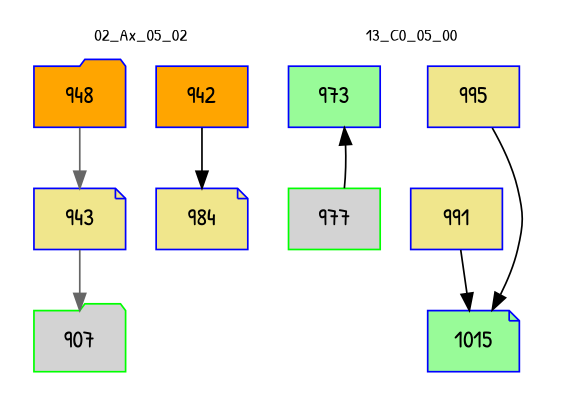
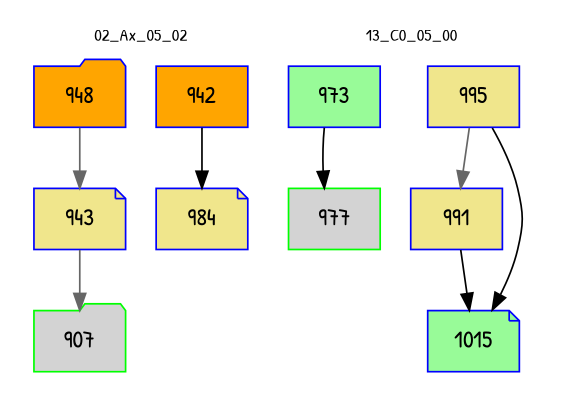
edge "995" -> "991": added
edge "977" -> "973": reversed
